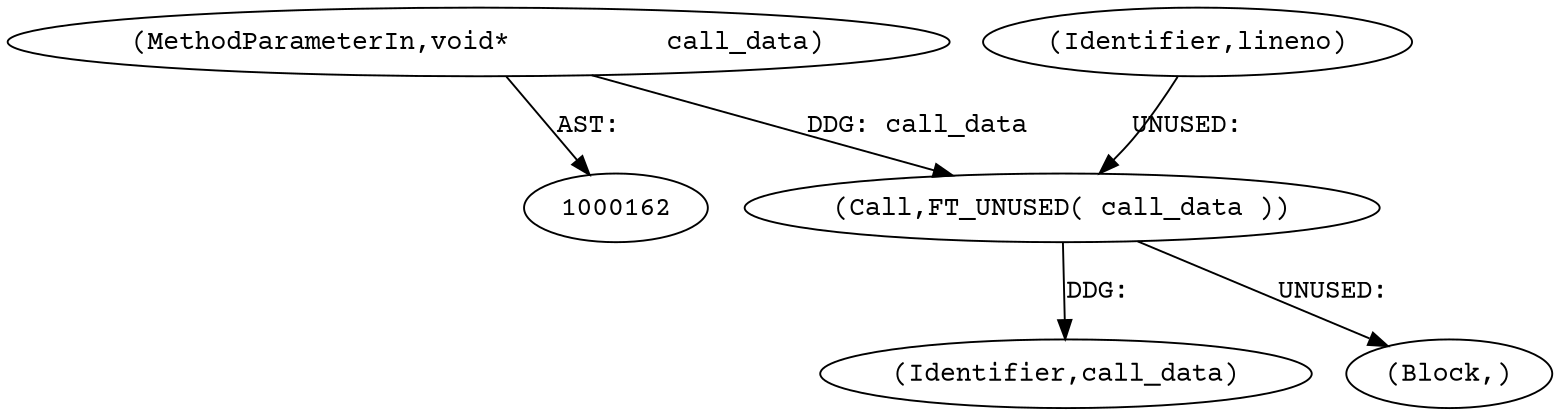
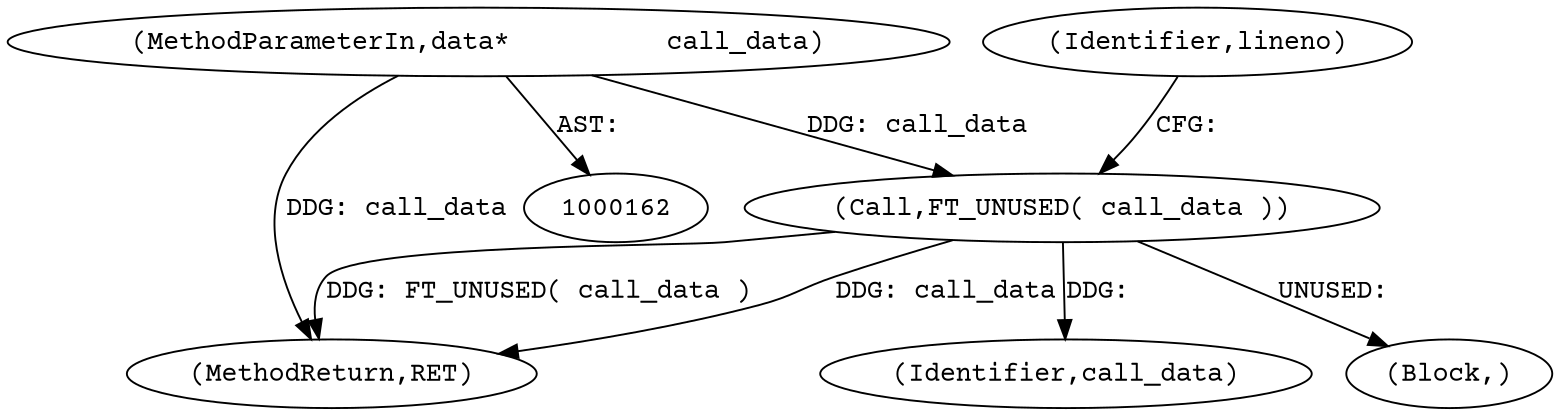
node "(MethodParameterIn,void*          call_data)": label "(MethodParameterIn,void*          call_data)" -> "(MethodParameterIn,data*          call_data)"
edge "(Identifier,lineno)" -> "(Call,FT_UNUSED( call_data ))": label "UNUSED: " -> "CFG: "
node "(MethodReturn,RET)": added
